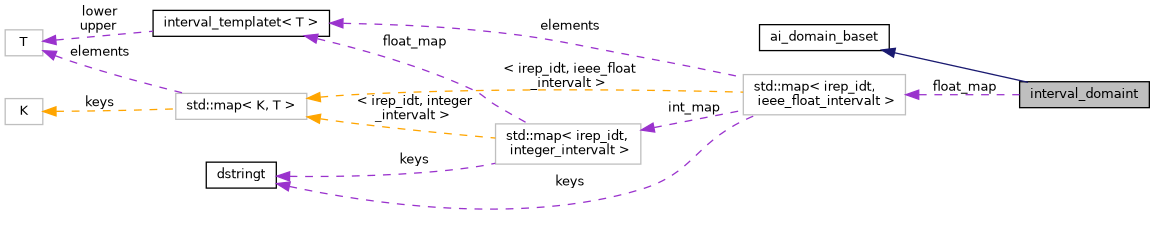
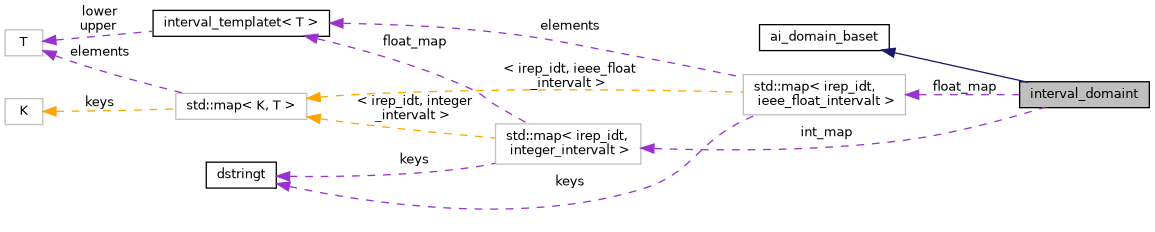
edge "std::map< irep_idt, ieee_float_intervalt >" -> "std::map< irep_idt, integer_intervalt >": now "interval_domaint" -> "std::map< irep_idt, integer_intervalt >"
